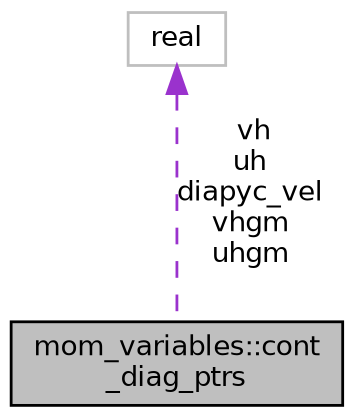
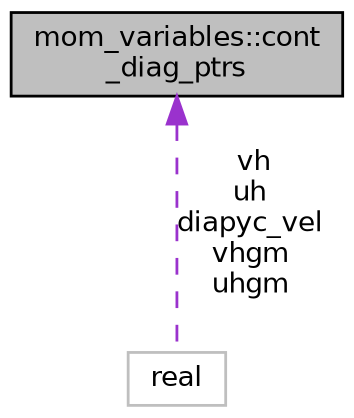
edge "mom_variables::cont _diag_ptrs" -> "real": reversed
